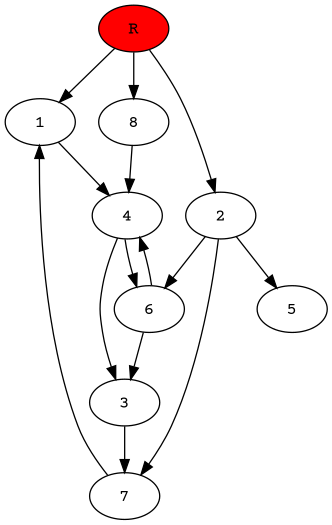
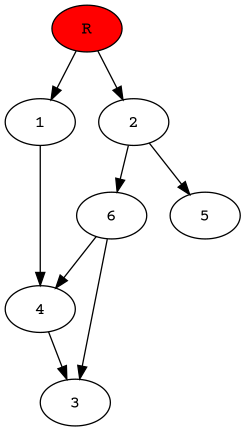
node "8": removed
edge "4" -> "6": removed
node "7": removed
